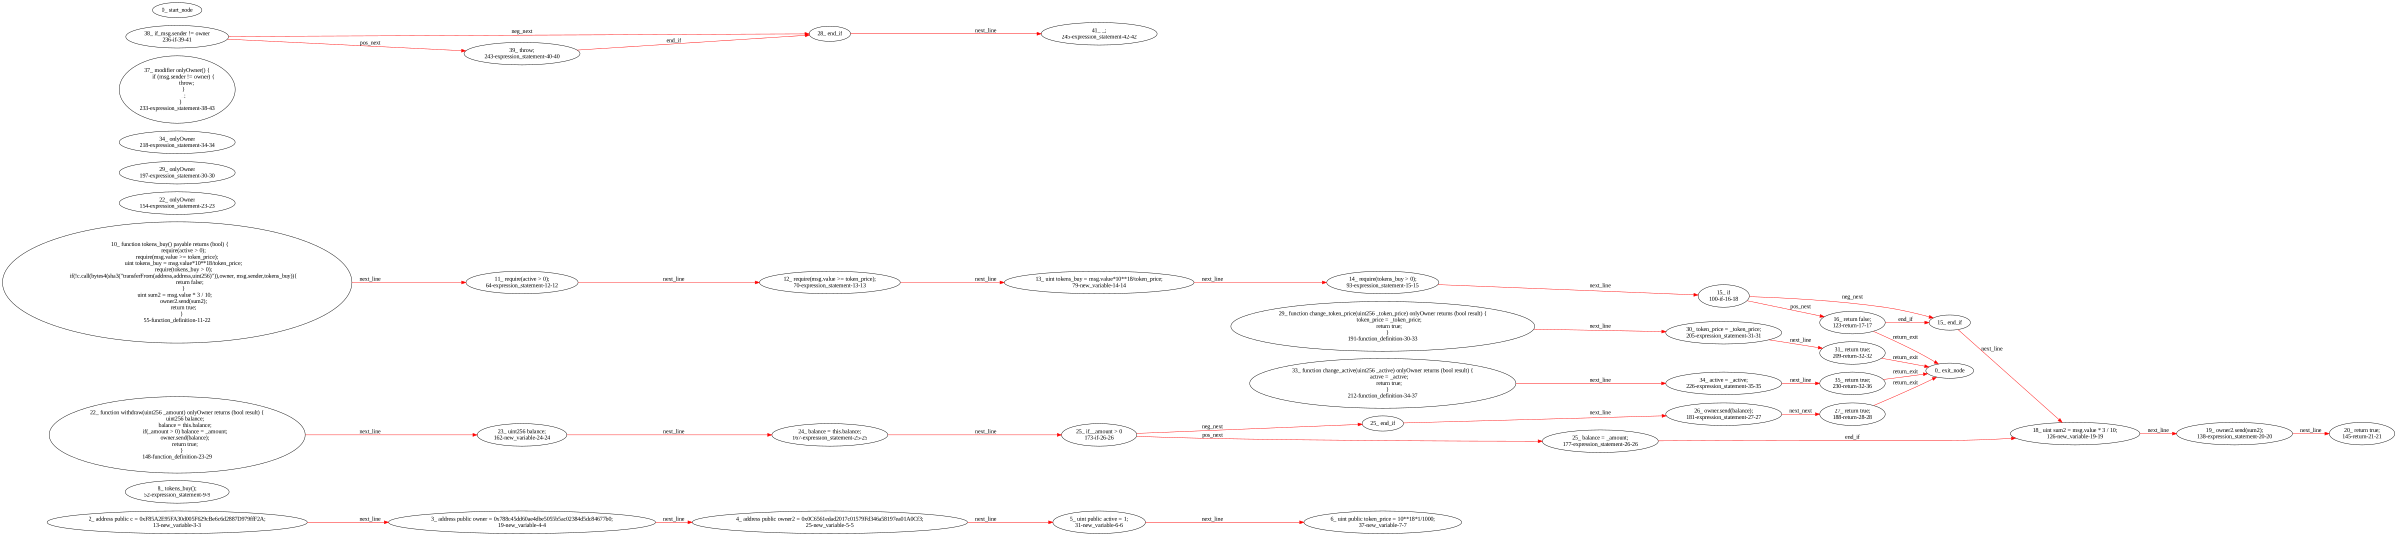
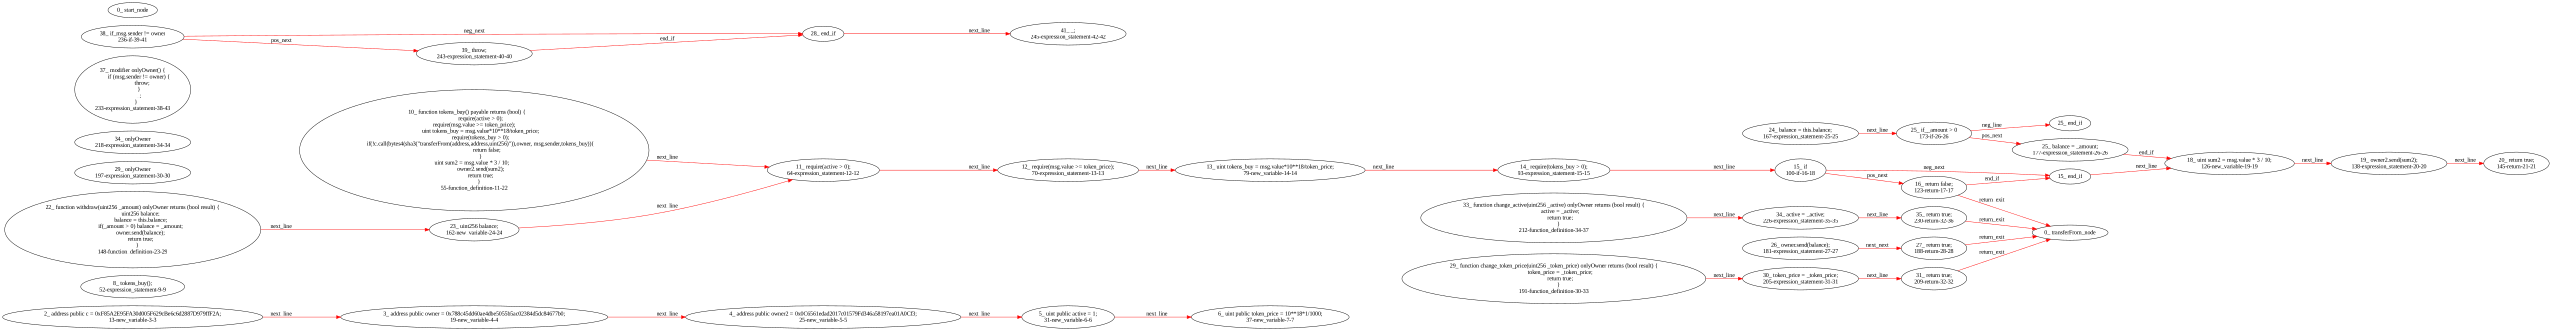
node "22_ onlyOwner 154-expression_statement-23-23": removed
node "0_ exit_node": label "0_ exit_node" -> "0_ transferFrom_node"
edge "25_ end_if" -> "26_ owner.send(balance); 181-expression_statement-27-27": removed, label "next_line"
edge "25_ if__amount > 0 173-if-26-26" -> "25_ end_if": label "neg_next" -> "neg_line"
edge "23_ uint256 balance; 162-new_variable-24-24" -> "24_ balance = this.balance; 167-expression_statement-25-25": now "23_ uint256 balance; 162-new_variable-24-24" -> "11_ require(active > 0); 64-expression_statement-12-12"
